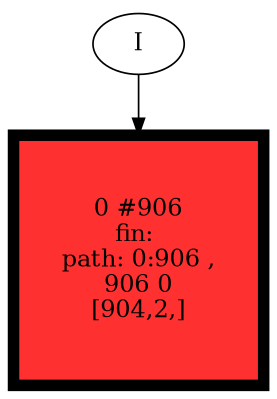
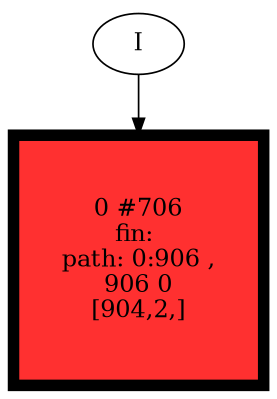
node "0 #906 fin: path: 0:906 , 906 0 [904,2,]": label "0 #906 fin: path: 0:906 , 906 0 [904,2,]" -> "0 #706 fin: path: 0:906 , 906 0 [904,2,]"
